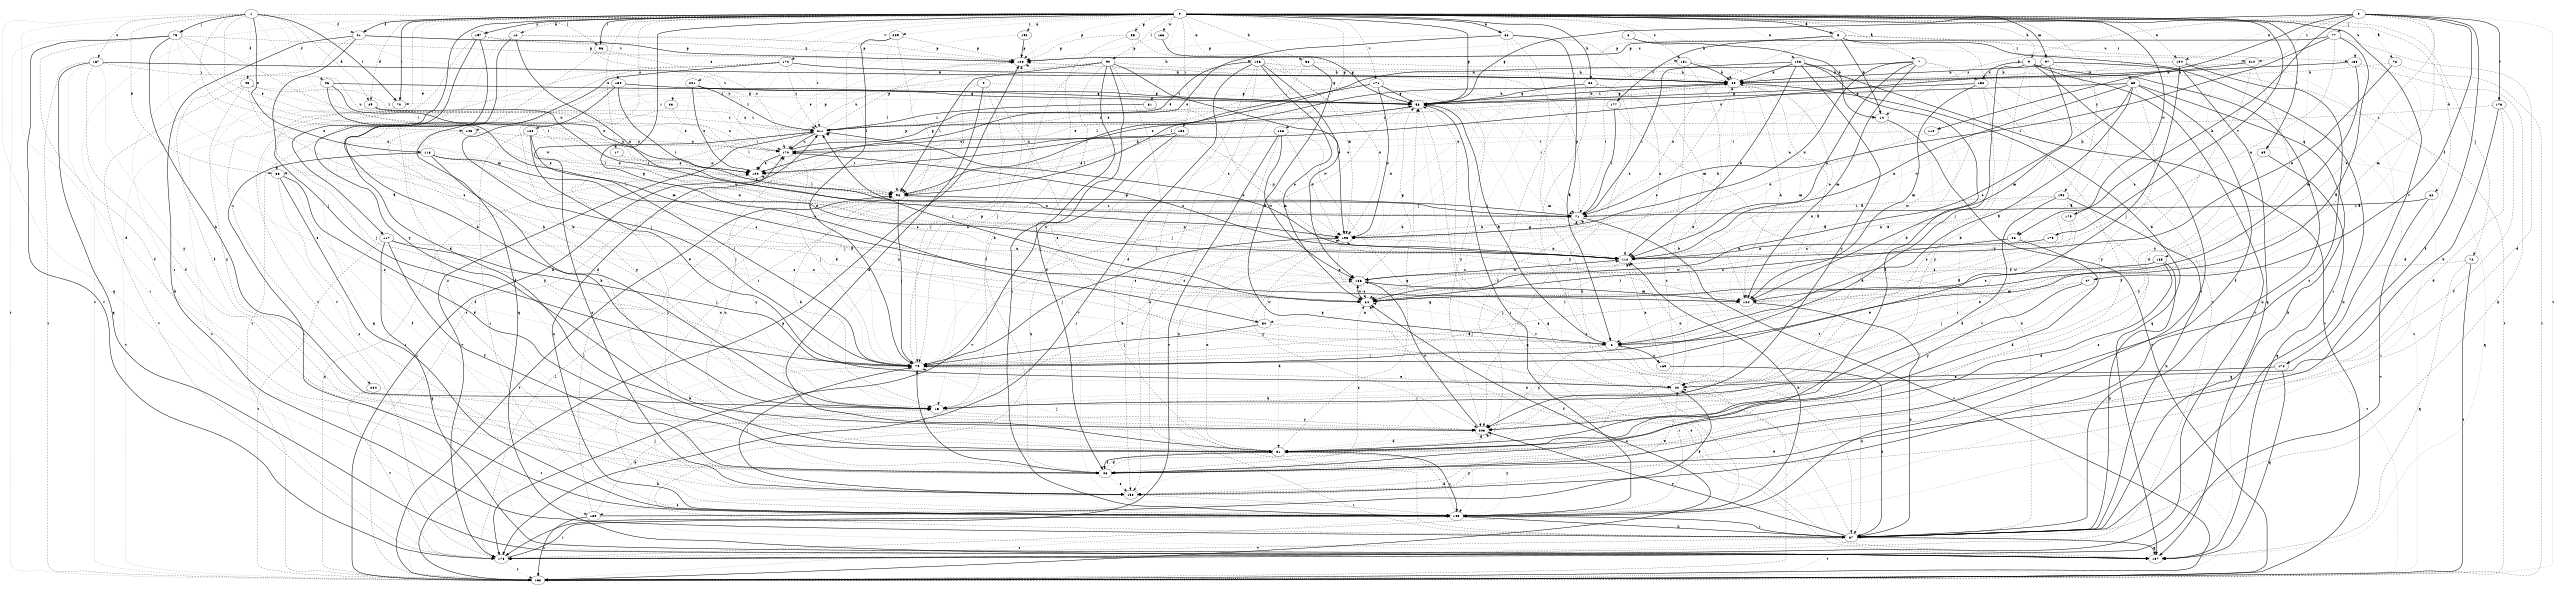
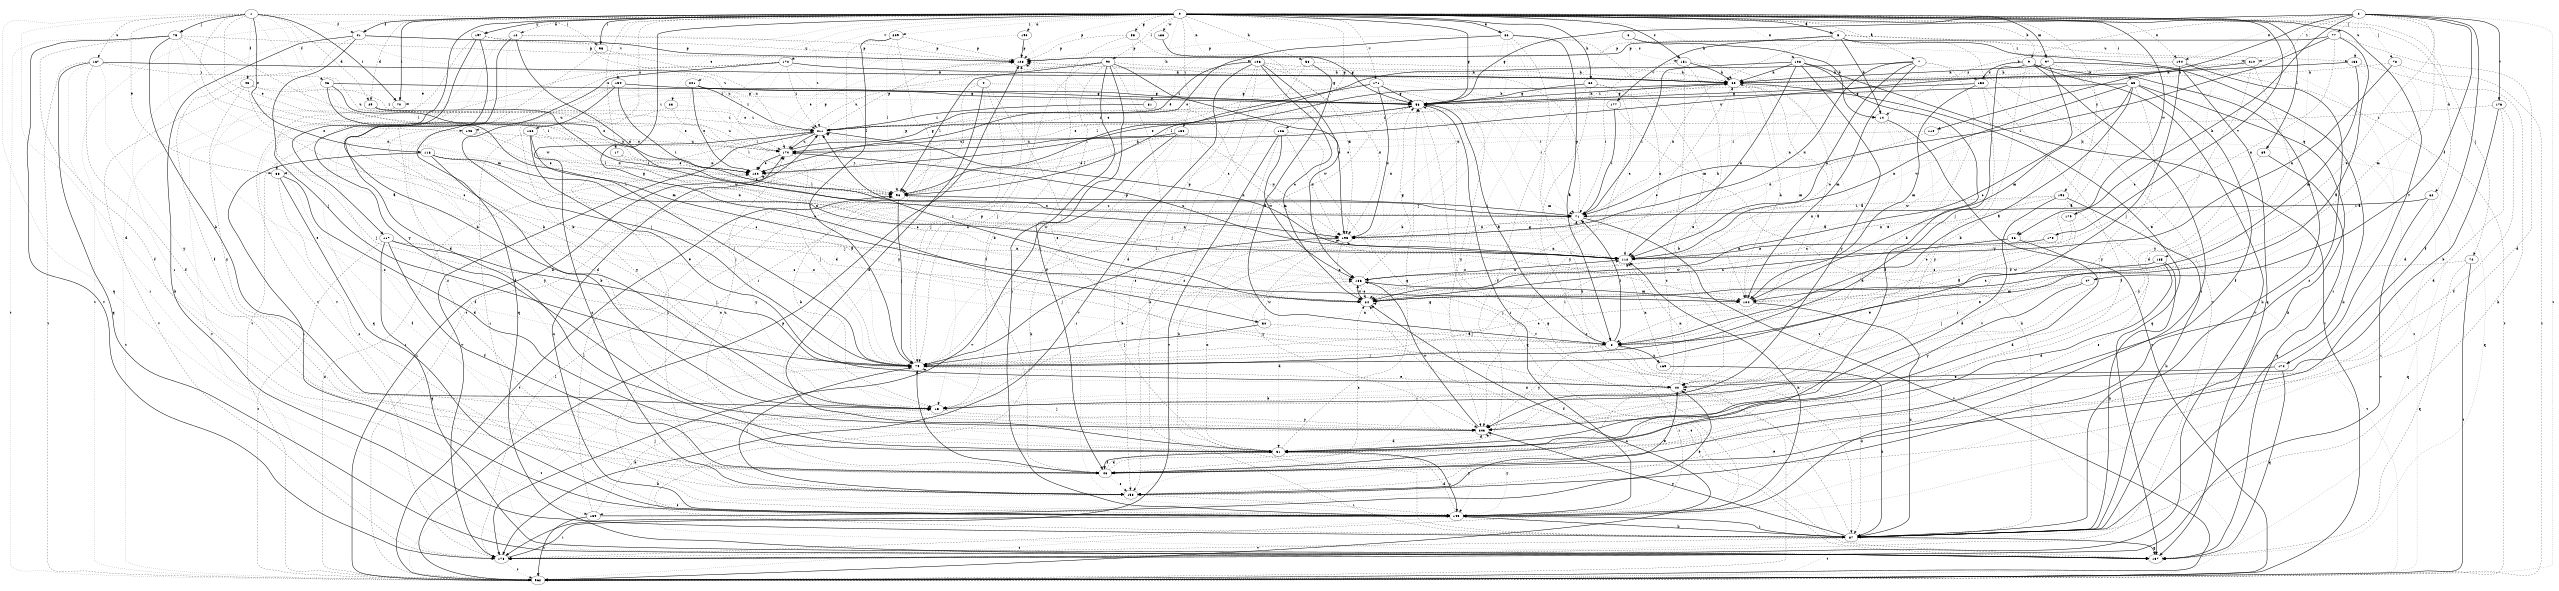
edge "0" -> "151": style dashed -> bold
edge "2" -> "78": label "a" -> "j"
edge "8" -> "71": style dotted -> bold
edge "24" -> "50": now "24" -> "128"
edge "198" -> "137": now "62" -> "137"
node "204": removed
edge "153" -> "40": style dashed -> bold
node "162": label "162" -> "962"
